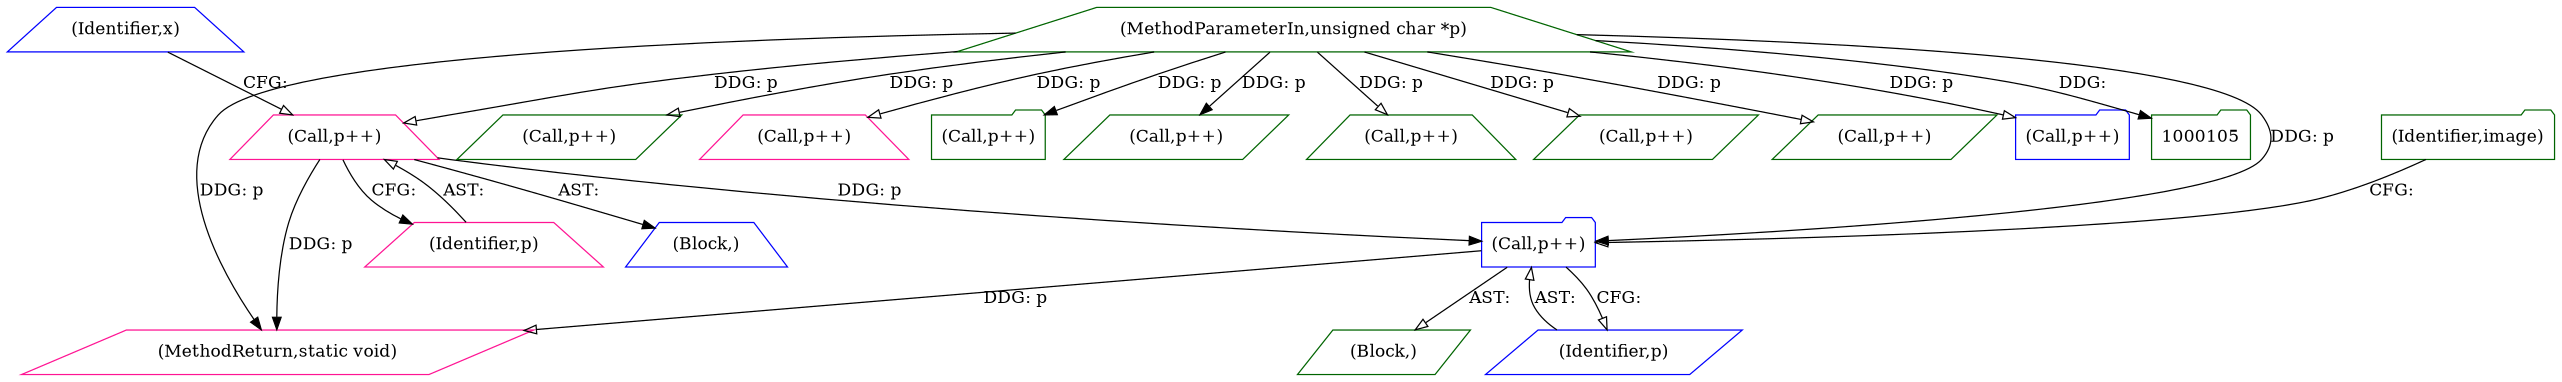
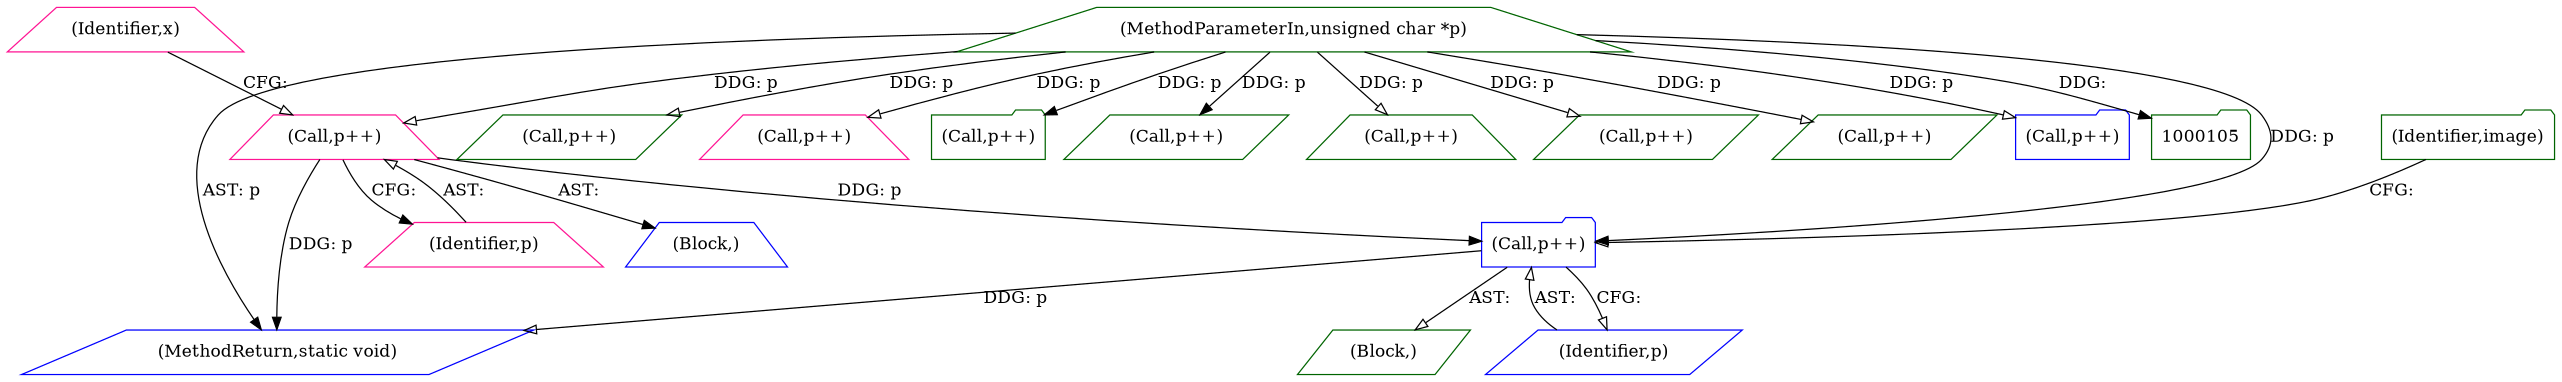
node "(Identifier,x)": color blue -> deeppink
edge "(MethodParameterIn,unsigned char *p)" -> "(MethodReturn,static void)": label "DDG: p" -> "AST: p"
node "(MethodReturn,static void)": color deeppink -> blue
